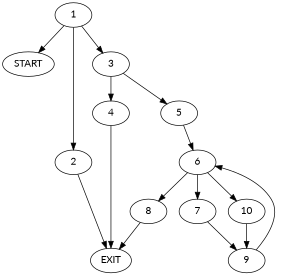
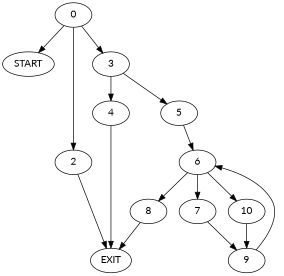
node "1": label "1" -> "0"
